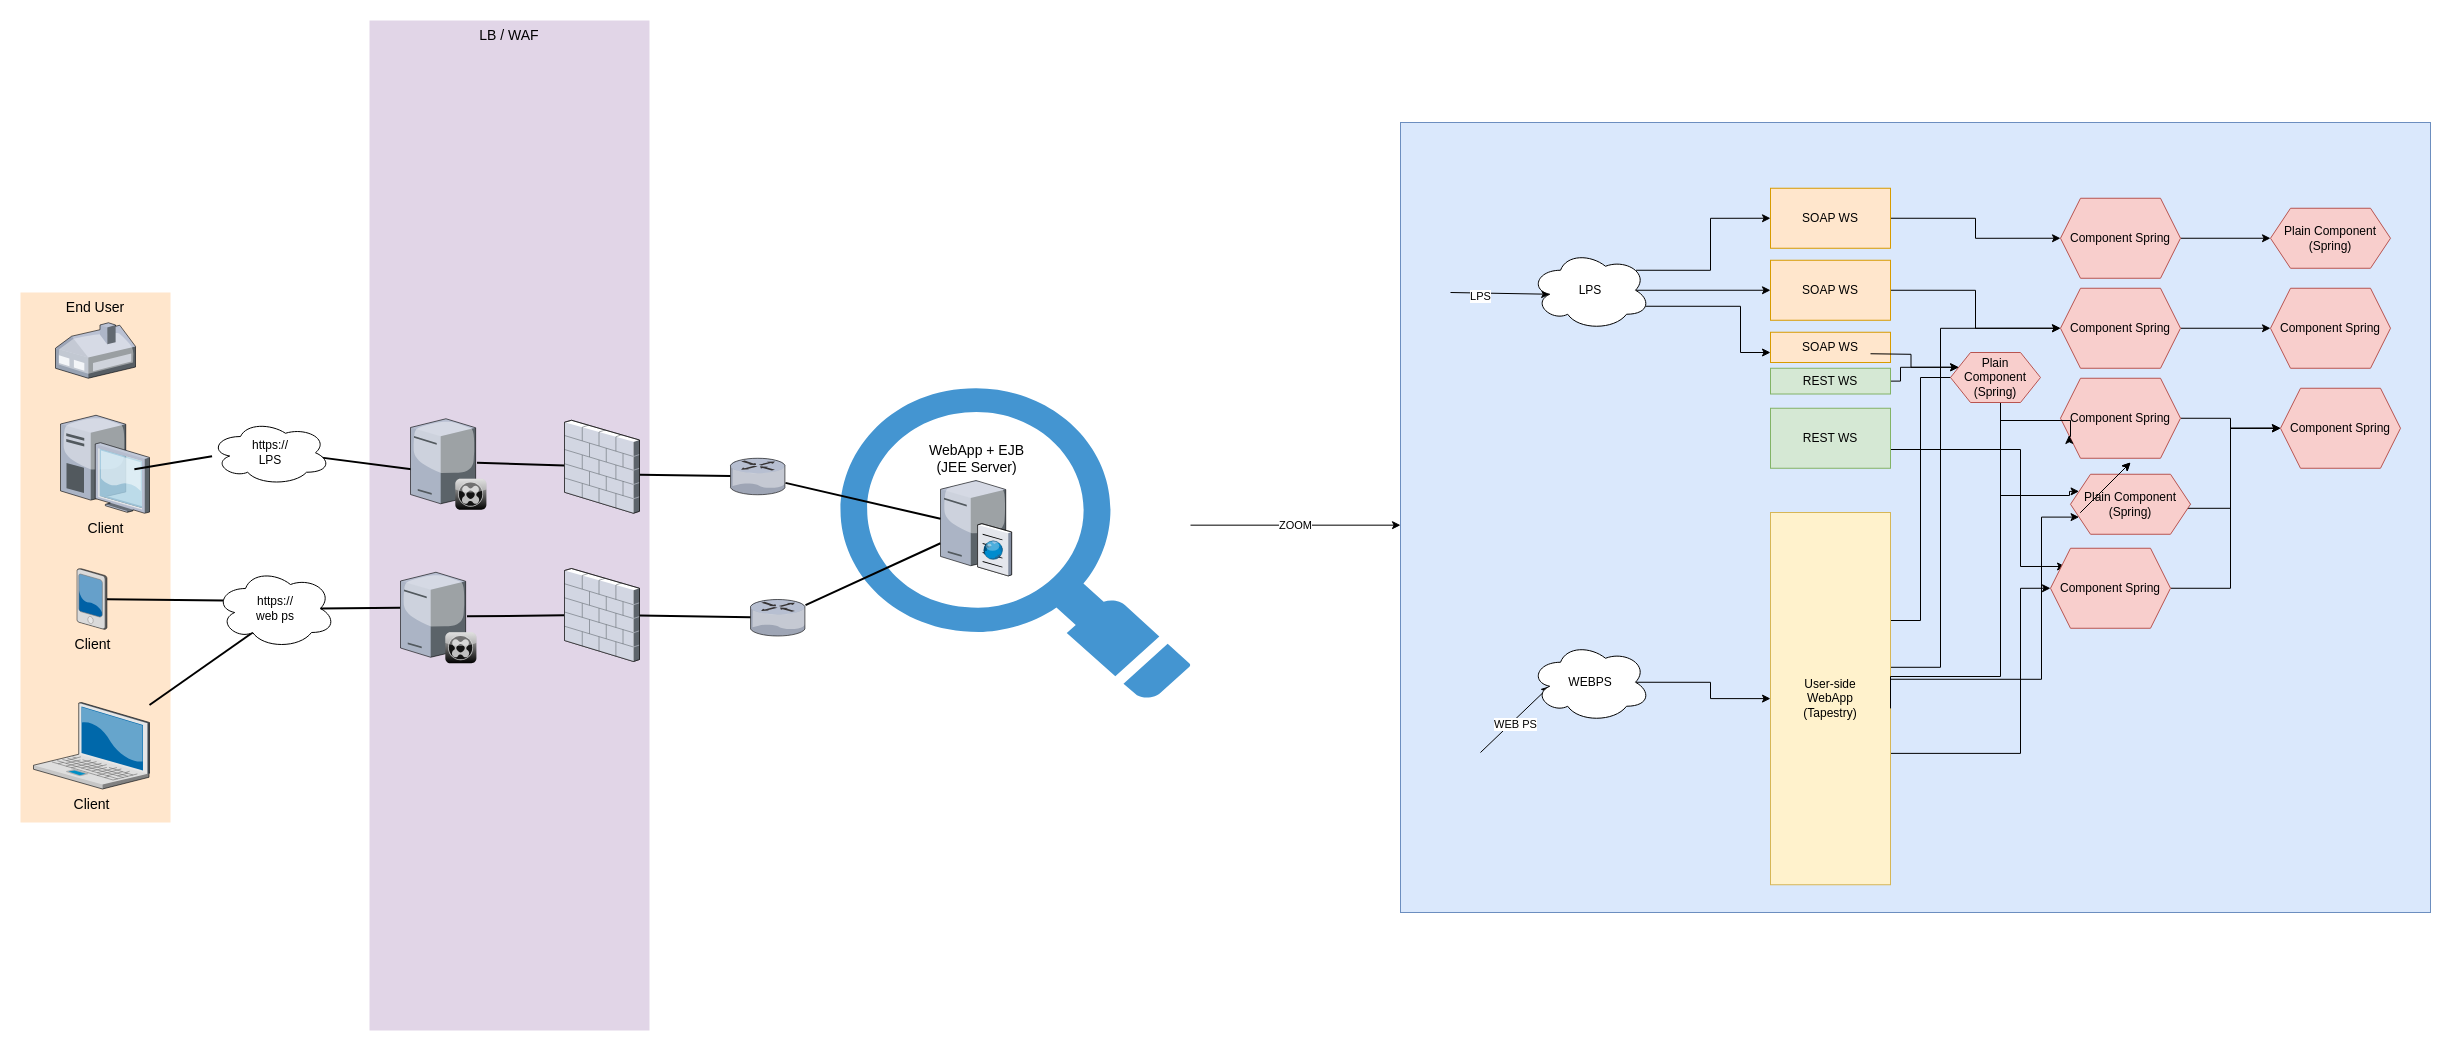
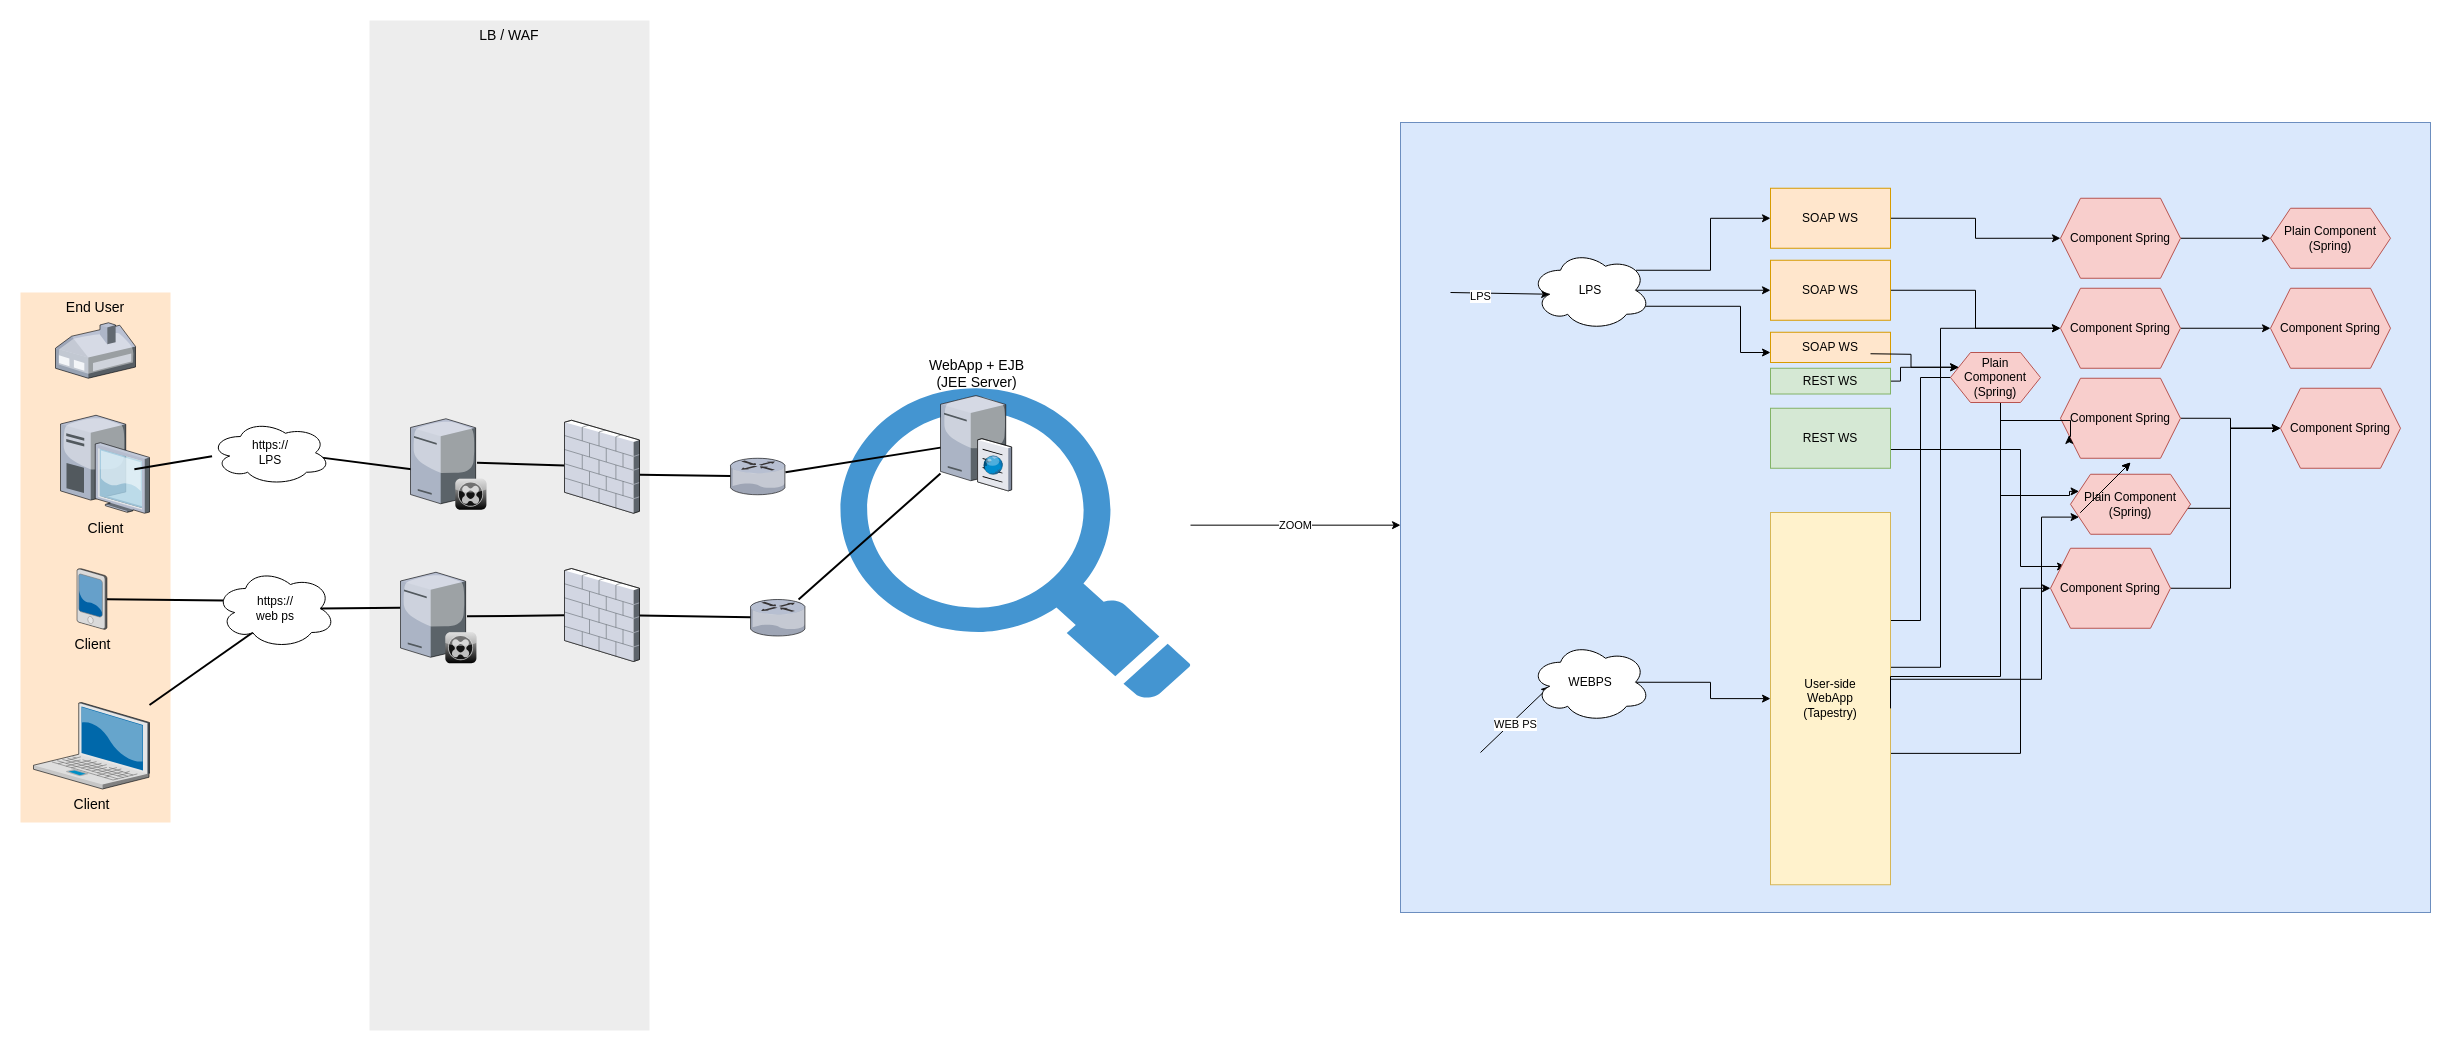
node "LB / WAF": fillcolor #e1d5e7 -> #ededed
node "WebApp + EJB (JEE Server)": moved (976, 527) -> (976, 442)
